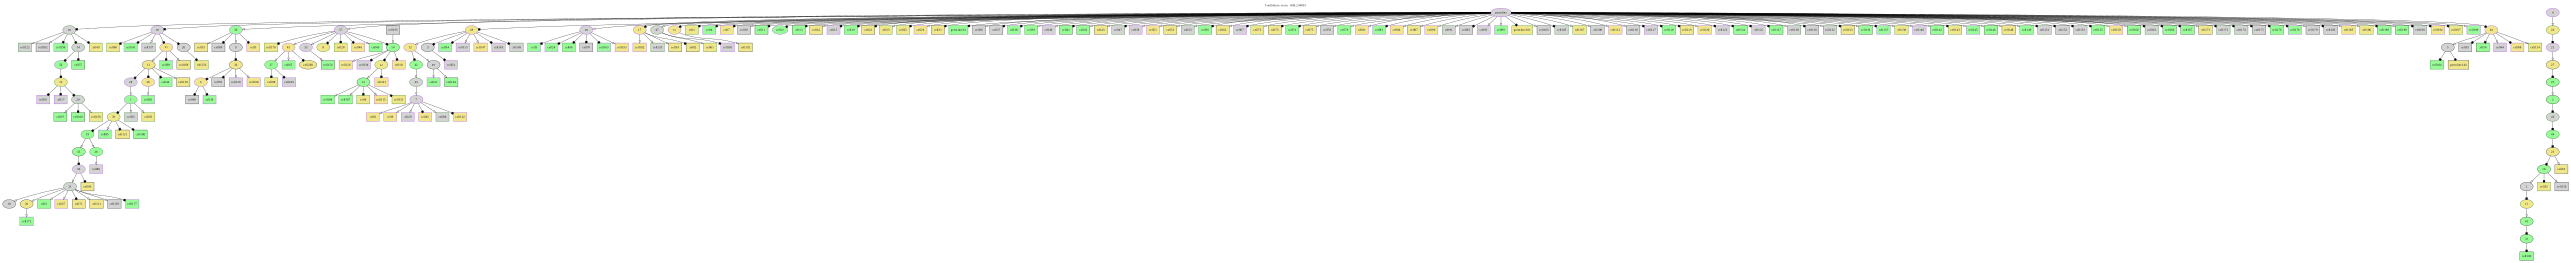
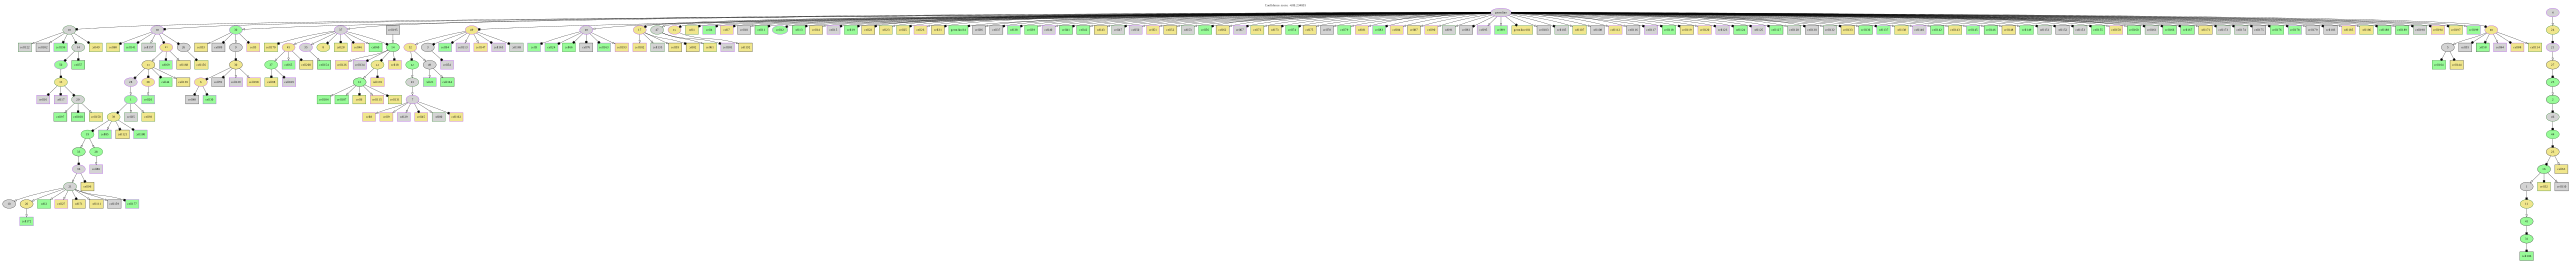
edge "germline" -> "cell143": arrowhead box -> onormal
node "cell200": shape ellipse -> box
node "germline144": label "germline144" -> "cell144"
node "cell180": color black -> purple
